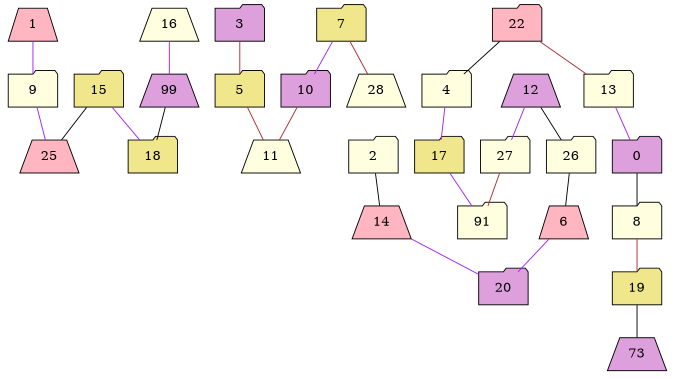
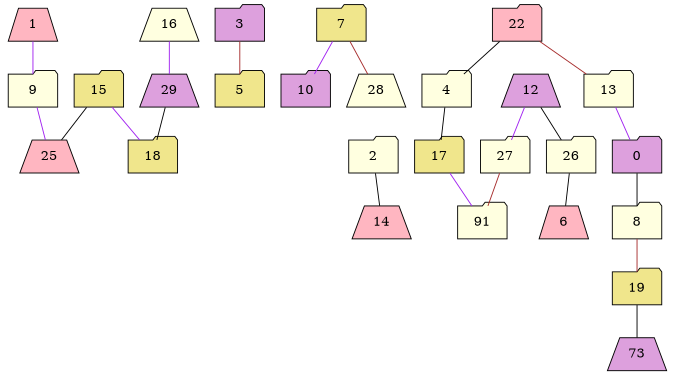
node "99": label "99" -> "29"
edge "4" -- "17": color purple -> black
node "11": removed
node "20": removed
